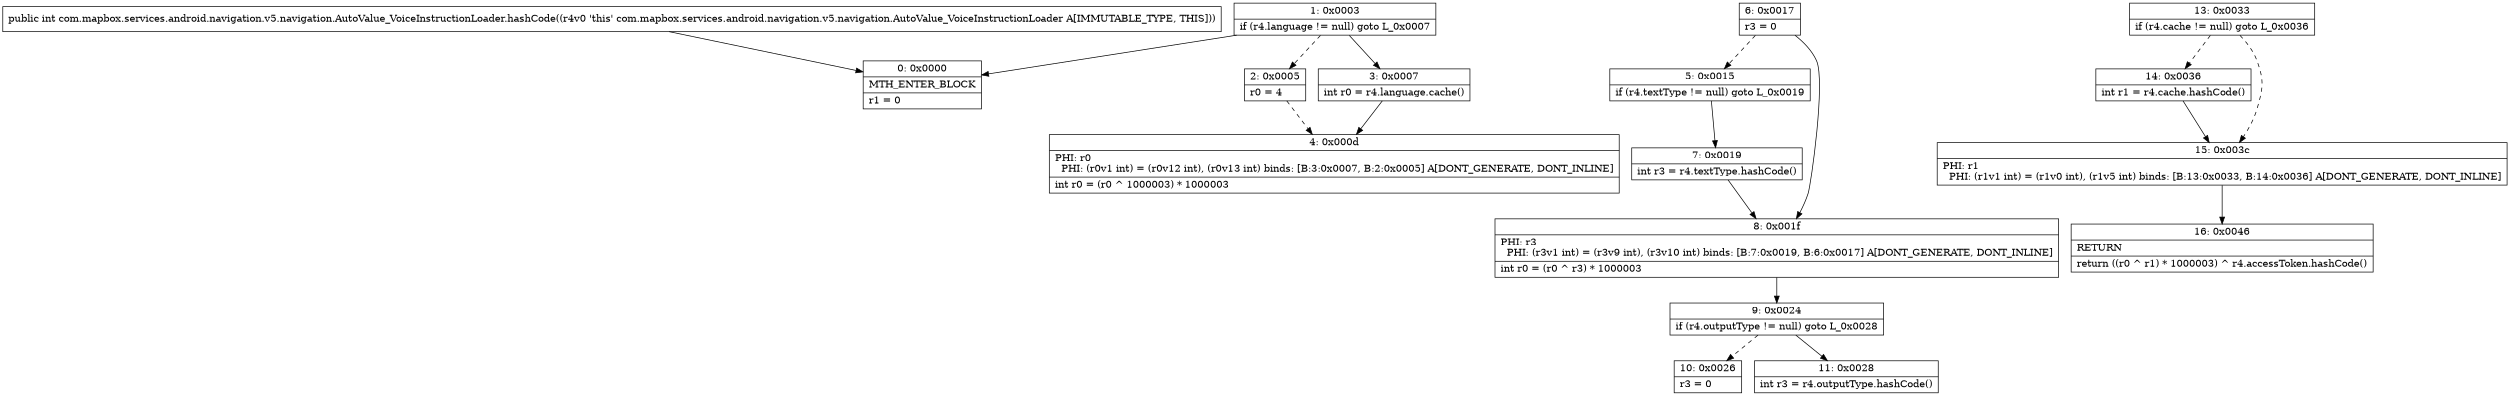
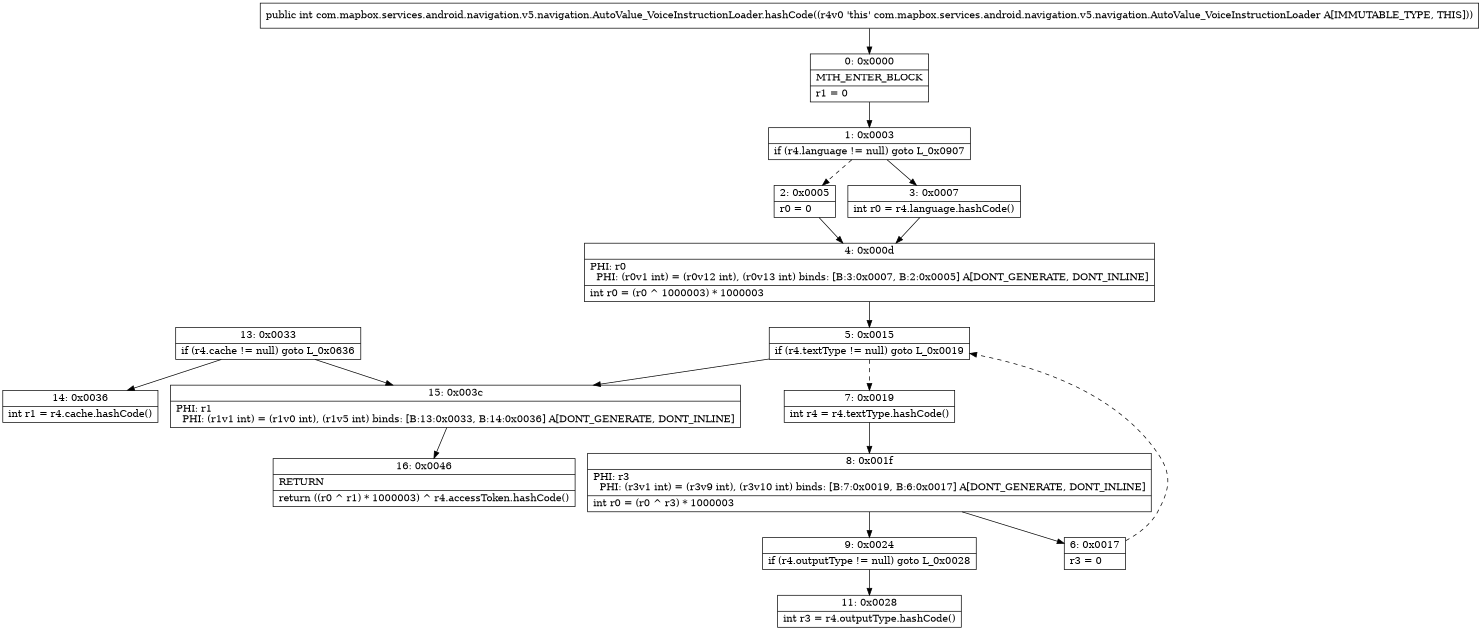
node "1: 0x0003": text "if (r4.language != null) goto L_0x0007" -> "if (r4.language != null) goto L_0x0907"
node "13: 0x0033": text "if (r4.cache != null) goto L_0x0036" -> "if (r4.cache != null) goto L_0x0636"
edge "13: 0x0033" -> "14: 0x0036": style dashed -> solid
edge "1: 0x0003" -> "0: 0x0000": reversed
edge "13: 0x0033" -> "15: 0x003c": style dashed -> solid
node "2: 0x0005": text "r0 = 4" -> "r0 = 0"
node "3: 0x0007": text "int r0 = r4.language.cache()" -> "int r0 = r4.language.hashCode()"
edge "2: 0x0005" -> "4: 0x000d": style dashed -> solid
edge "14: 0x0036" -> "15: 0x003c": now "5: 0x0015" -> "15: 0x003c"
edge "5: 0x0015" -> "7: 0x0019": style solid -> dashed
edge "6: 0x0017" -> "8: 0x001f": reversed
node "7: 0x0019": text "int r3 = r4.textType.hashCode()" -> "int r4 = r4.textType.hashCode()"
edge "4: 0x000d" -> "5: 0x0015": added
node "10: 0x0026": removed
